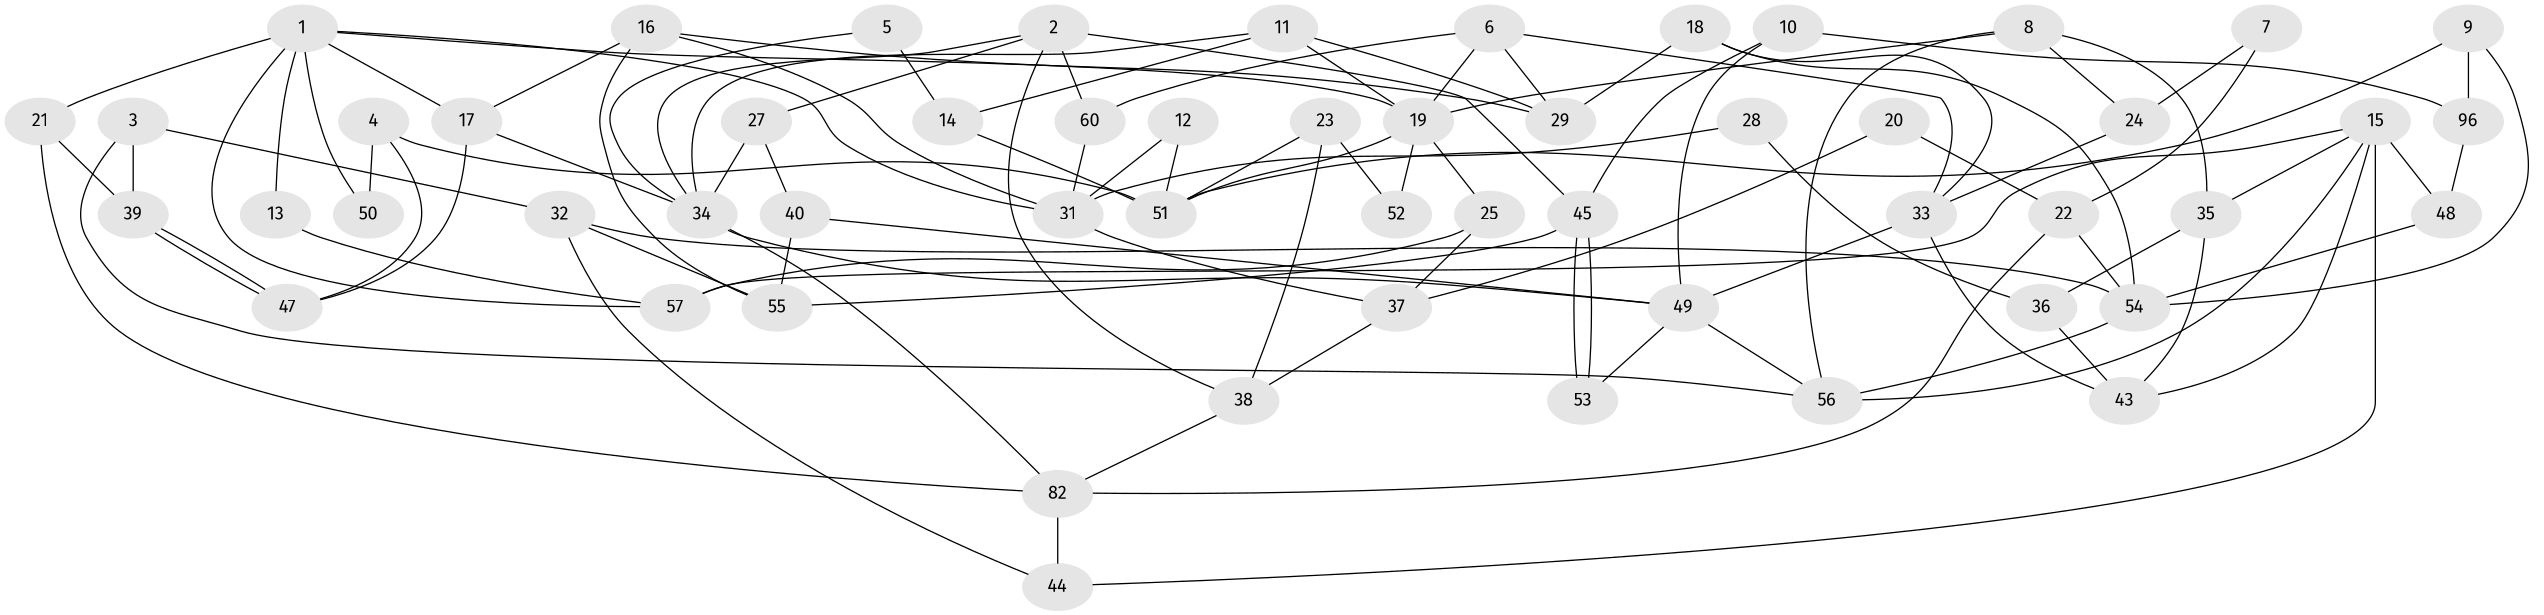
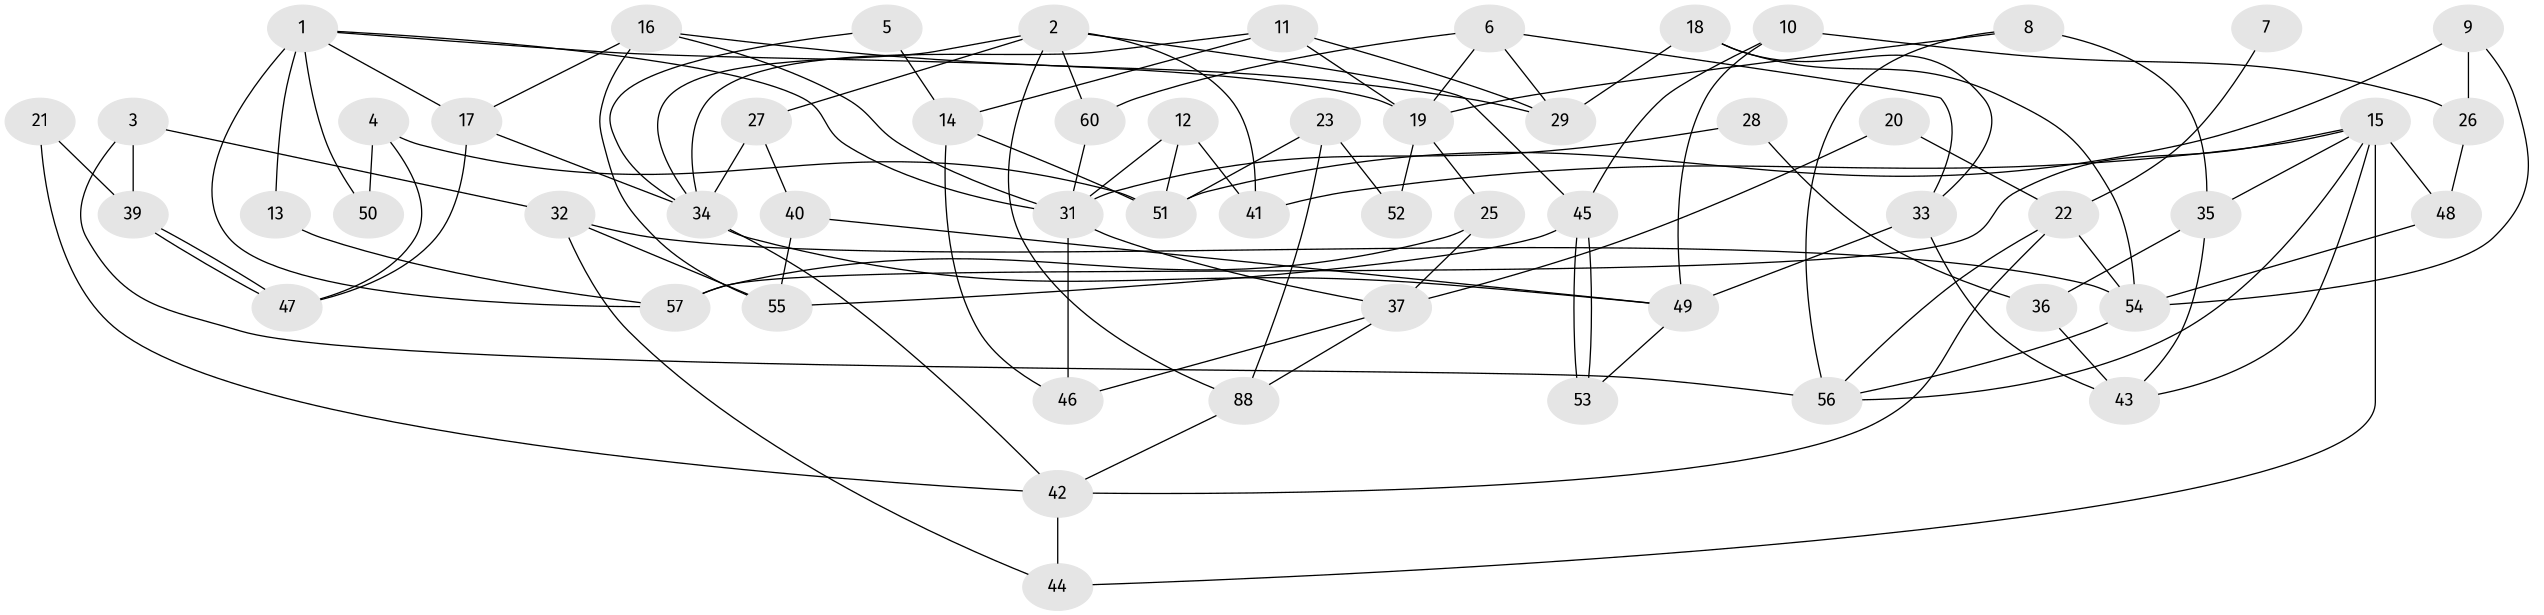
edge "1" -- "21": removed
node "24": removed
node "96": label "96" -> "26"
edge "19" -- "51": removed
node "41": added
edge "49" -- "56": now "22" -- "56"
node "46": added
node "38": label "38" -> "88"
node "82": label "82" -> "42"
